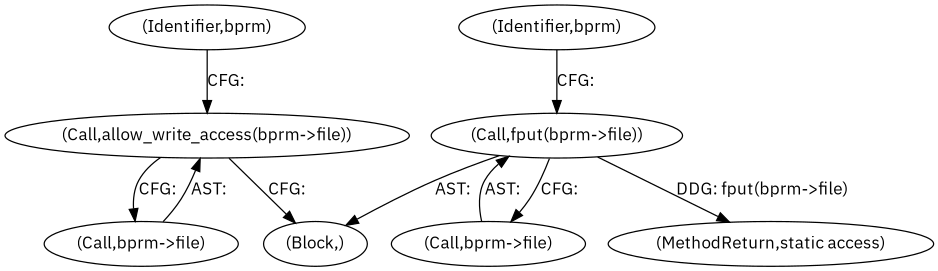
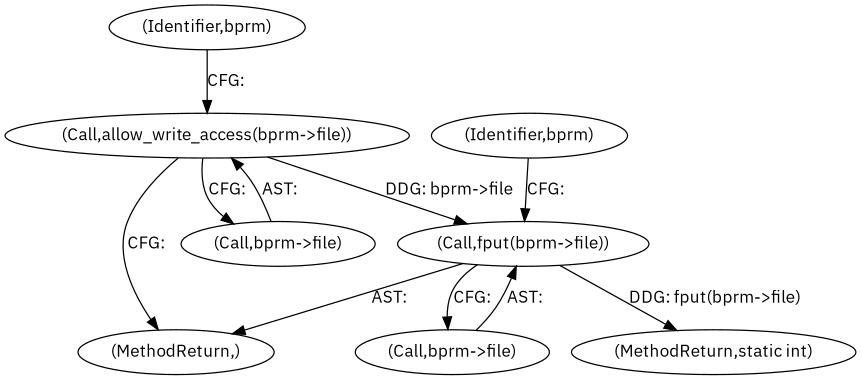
edge "(Call,allow_write_access(bprm->file))" -> "(Call,fput(bprm->file))": added, label "DDG: bprm->file"
node "(Block,)": label "(Block,)" -> "(MethodReturn,)"
node "(MethodReturn,static access)": label "(MethodReturn,static access)" -> "(MethodReturn,static int)"
